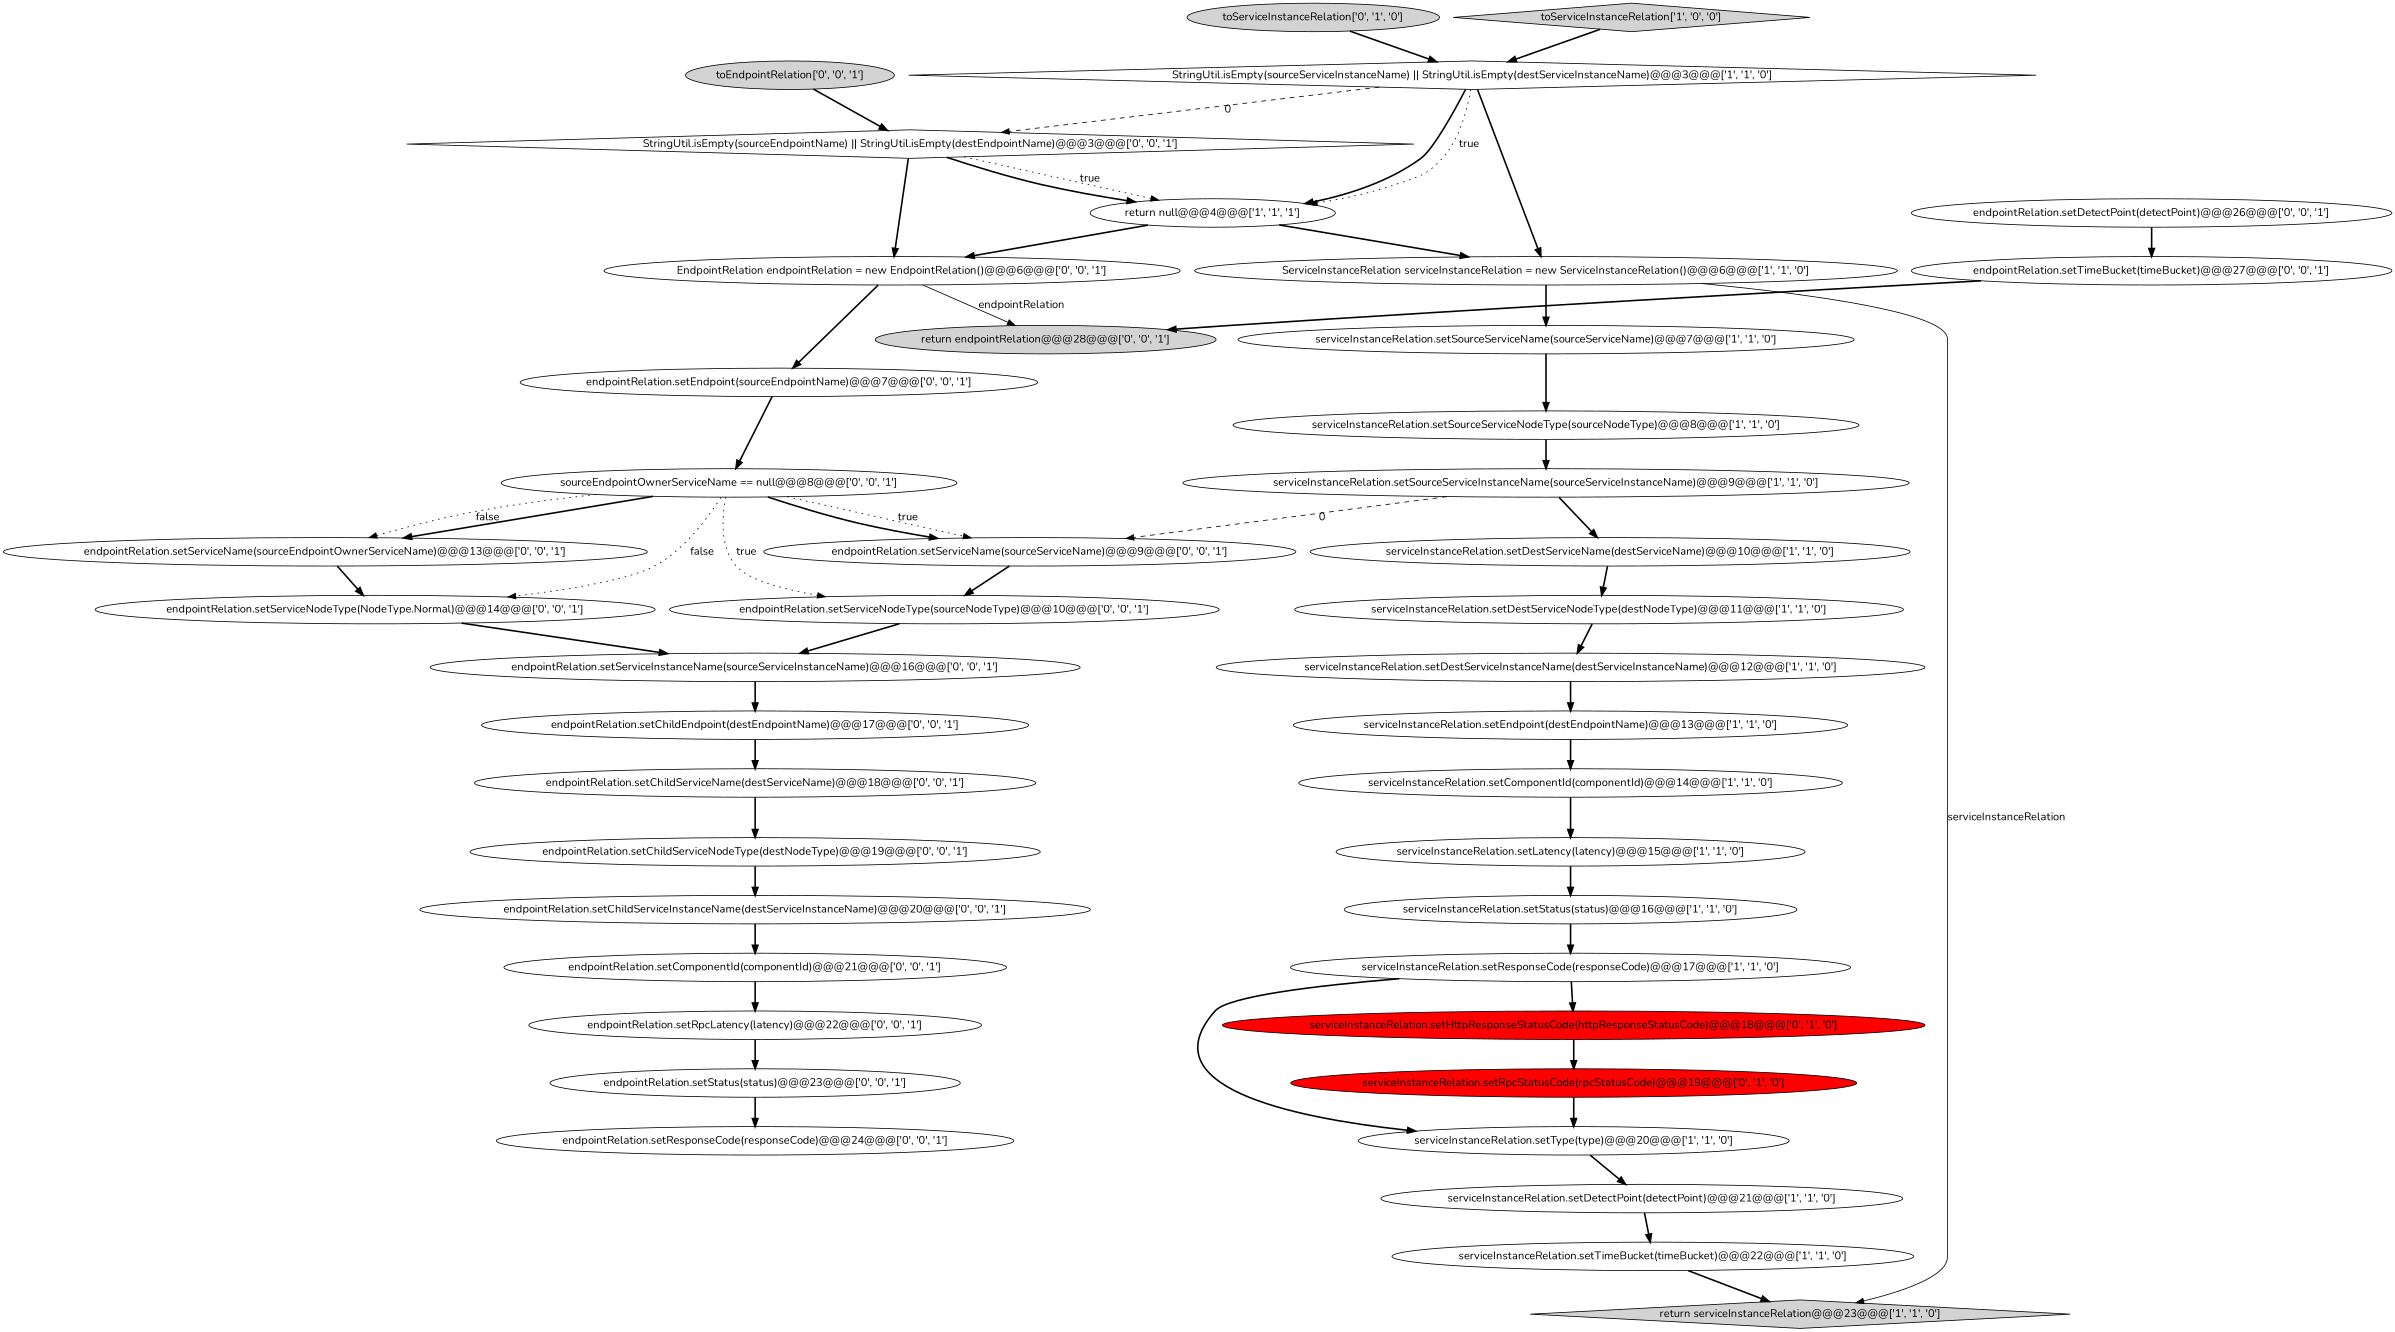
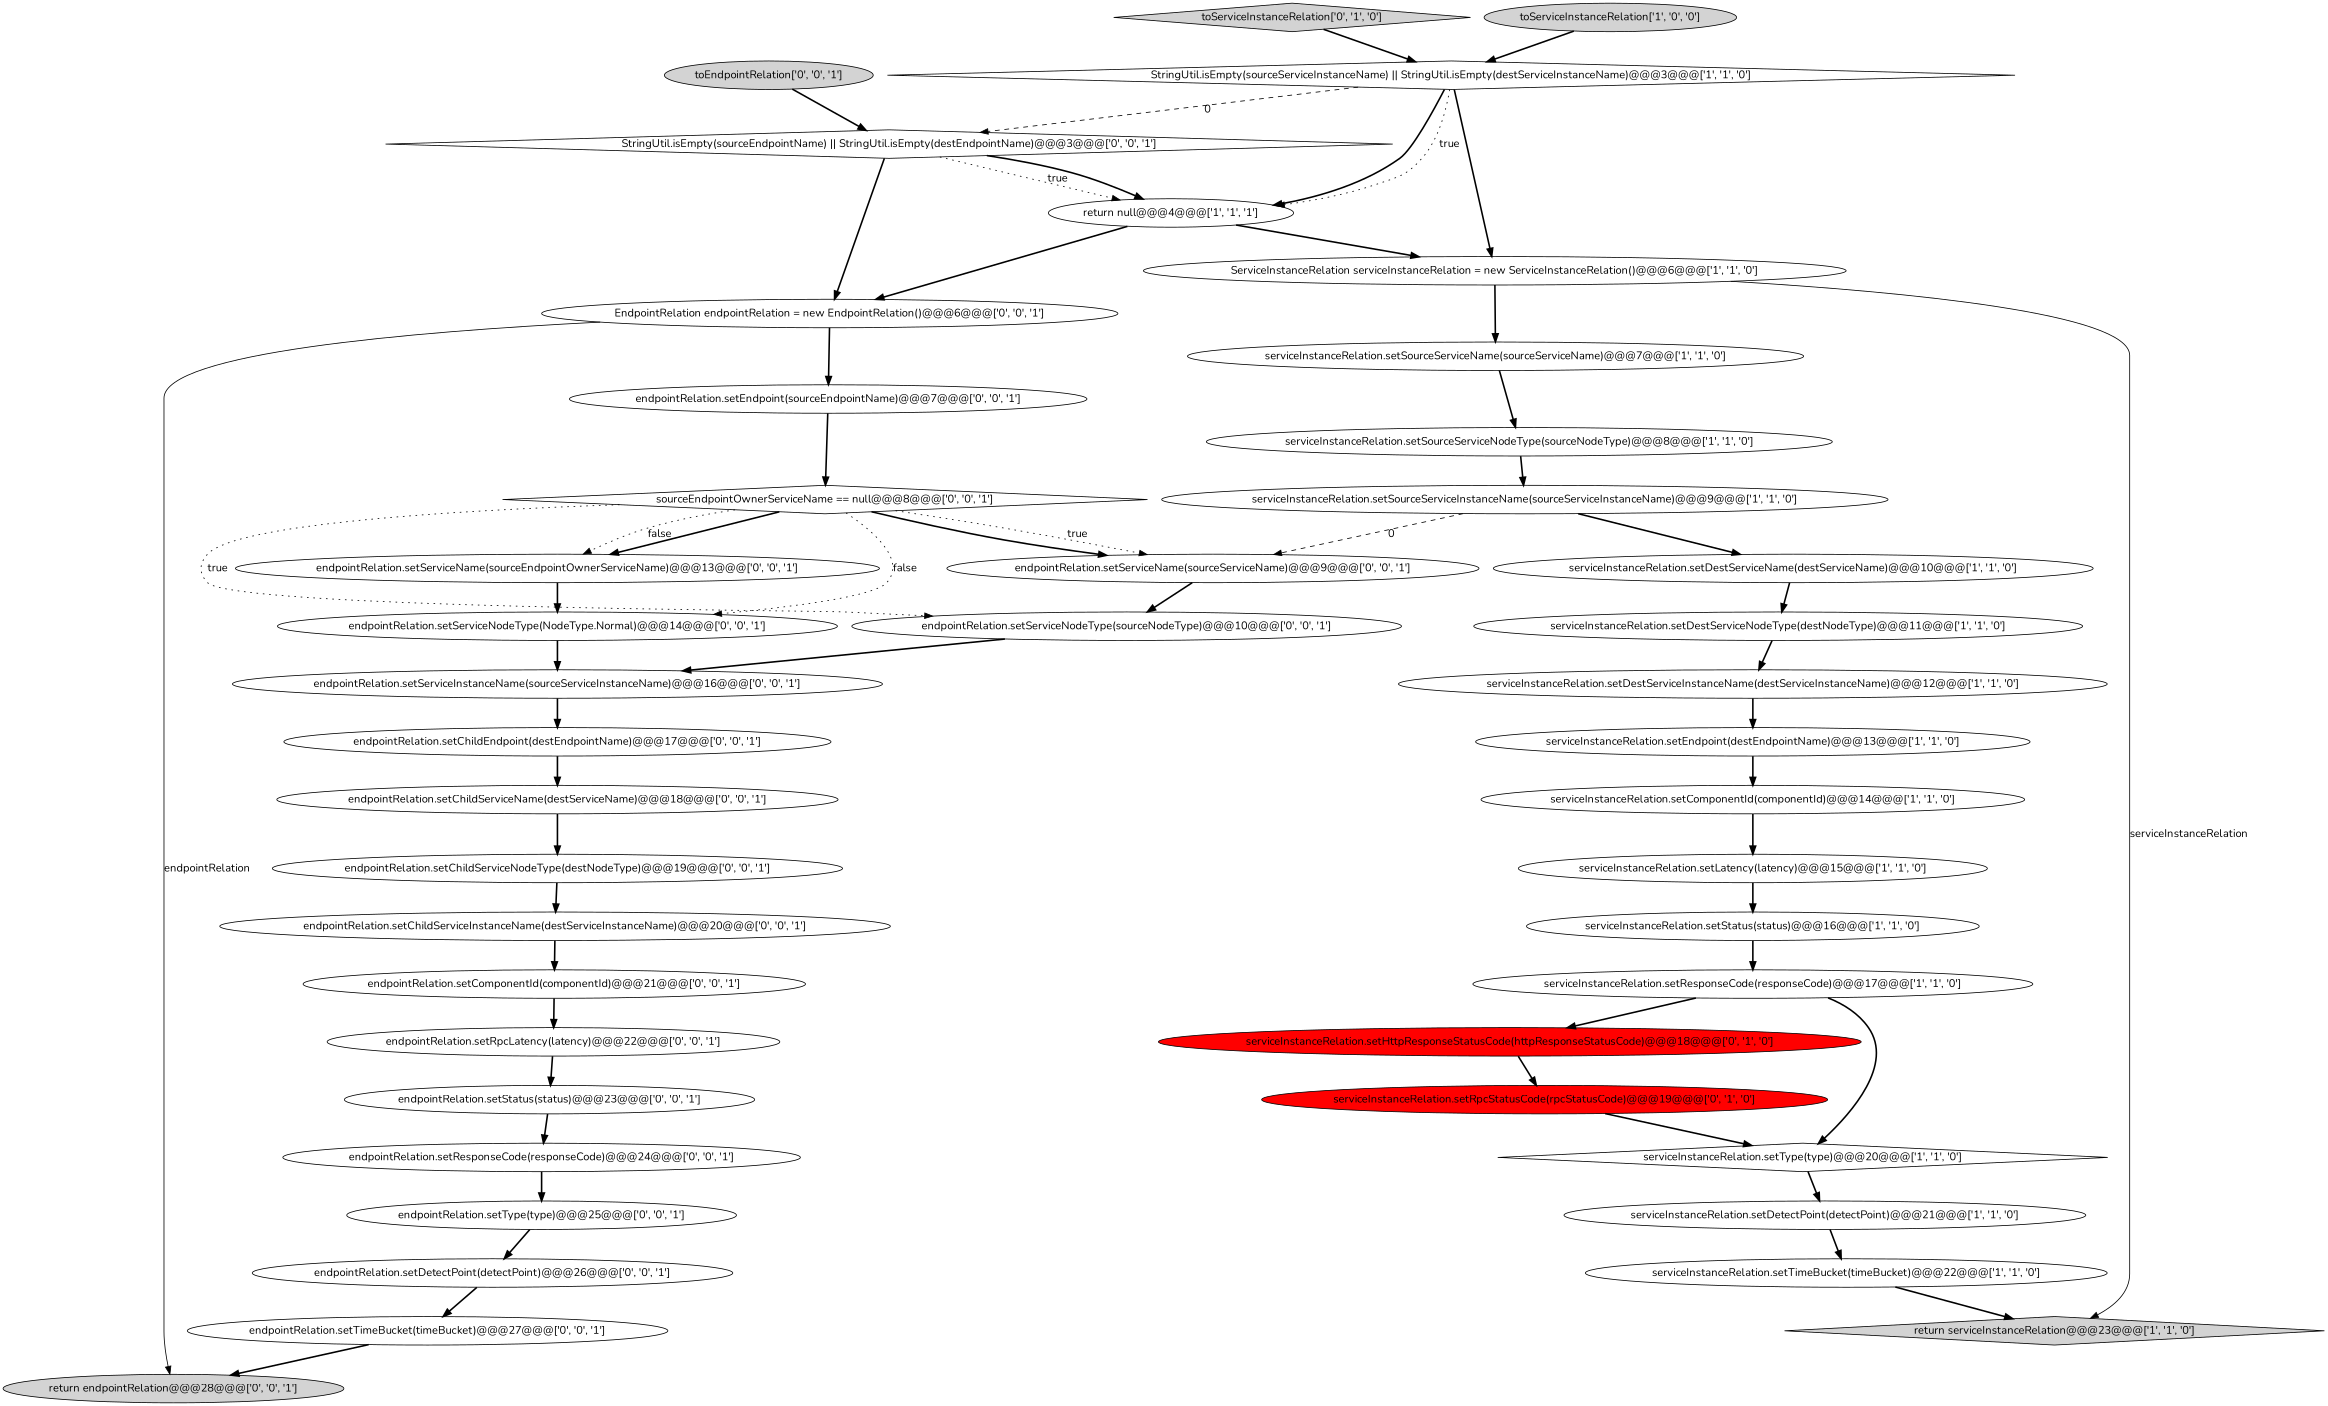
node "toServiceInstanceRelation['0', '1', '0']": shape ellipse -> diamond
node "toServiceInstanceRelation['1', '0', '0']": shape diamond -> ellipse
node "sourceEndpointOwnerServiceName == null@@@8@@@['0', '0', '1']": shape ellipse -> diamond
node "serviceInstanceRelation.setType(type)@@@20@@@['1', '1', '0']": shape ellipse -> diamond
node "endpointRelation.setType(type)@@@25@@@['0', '0', '1']": added
